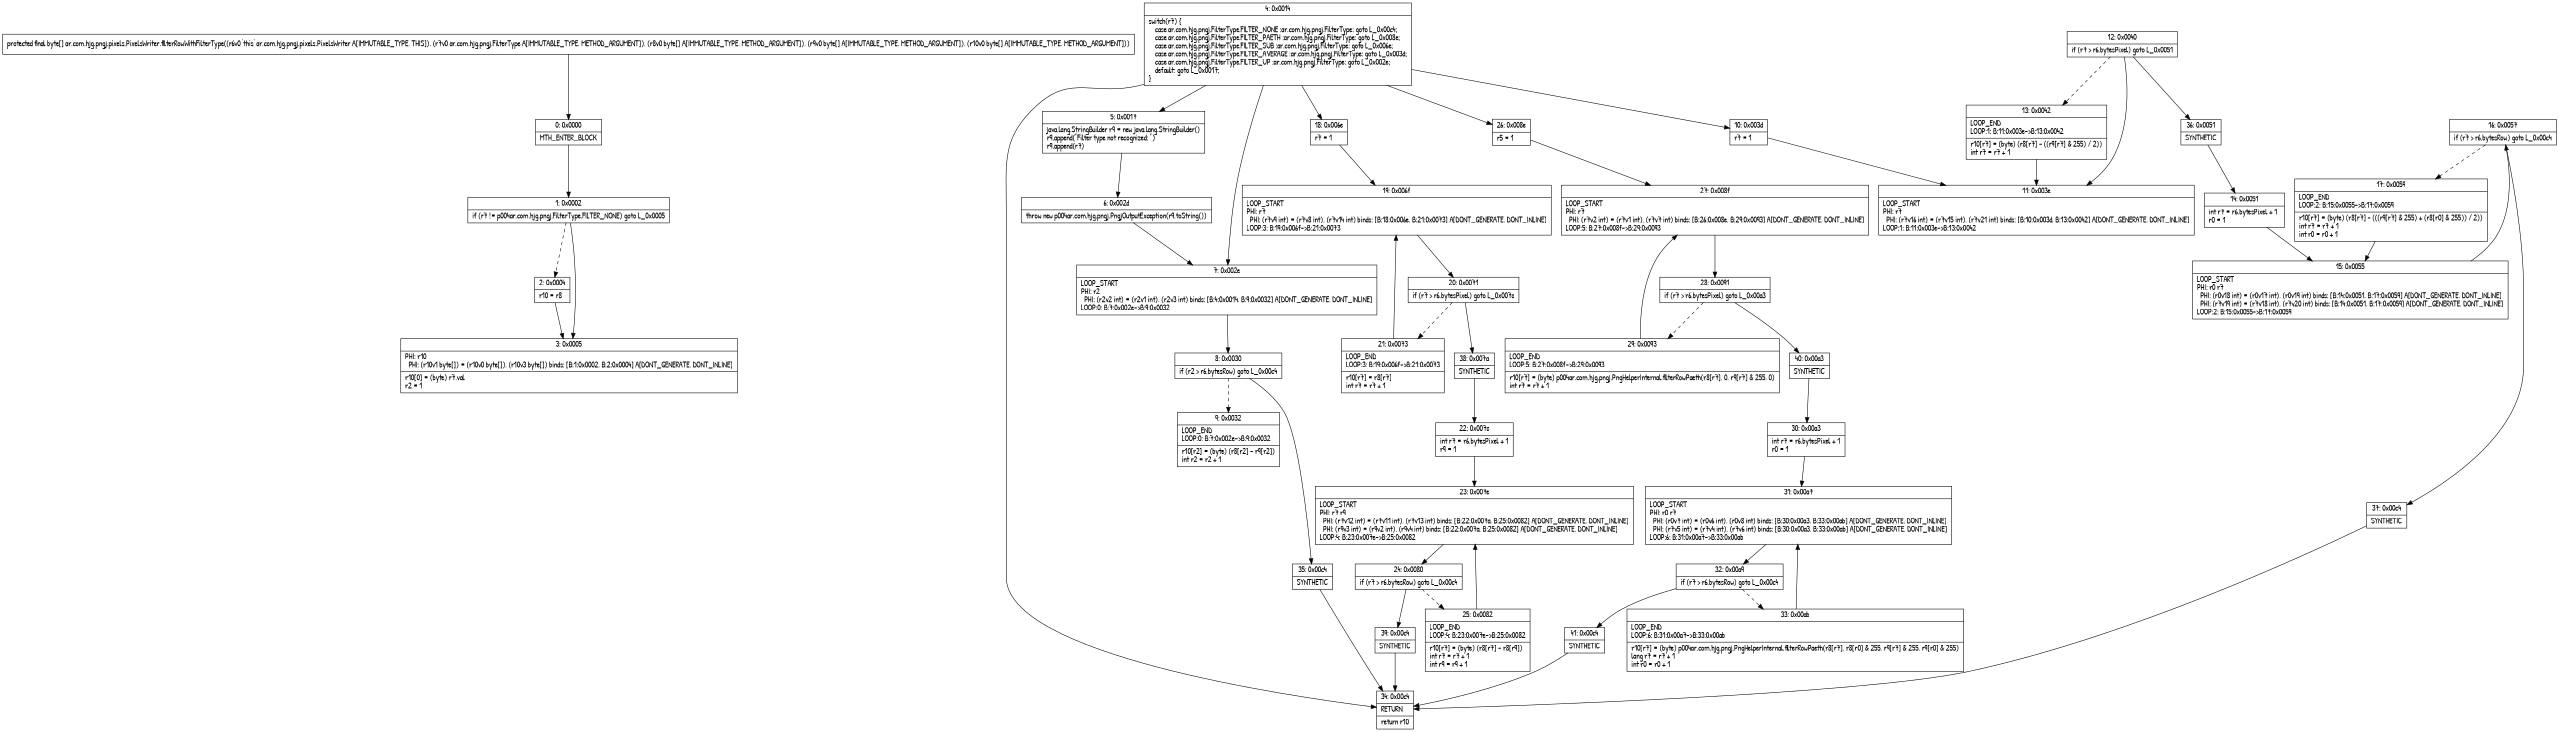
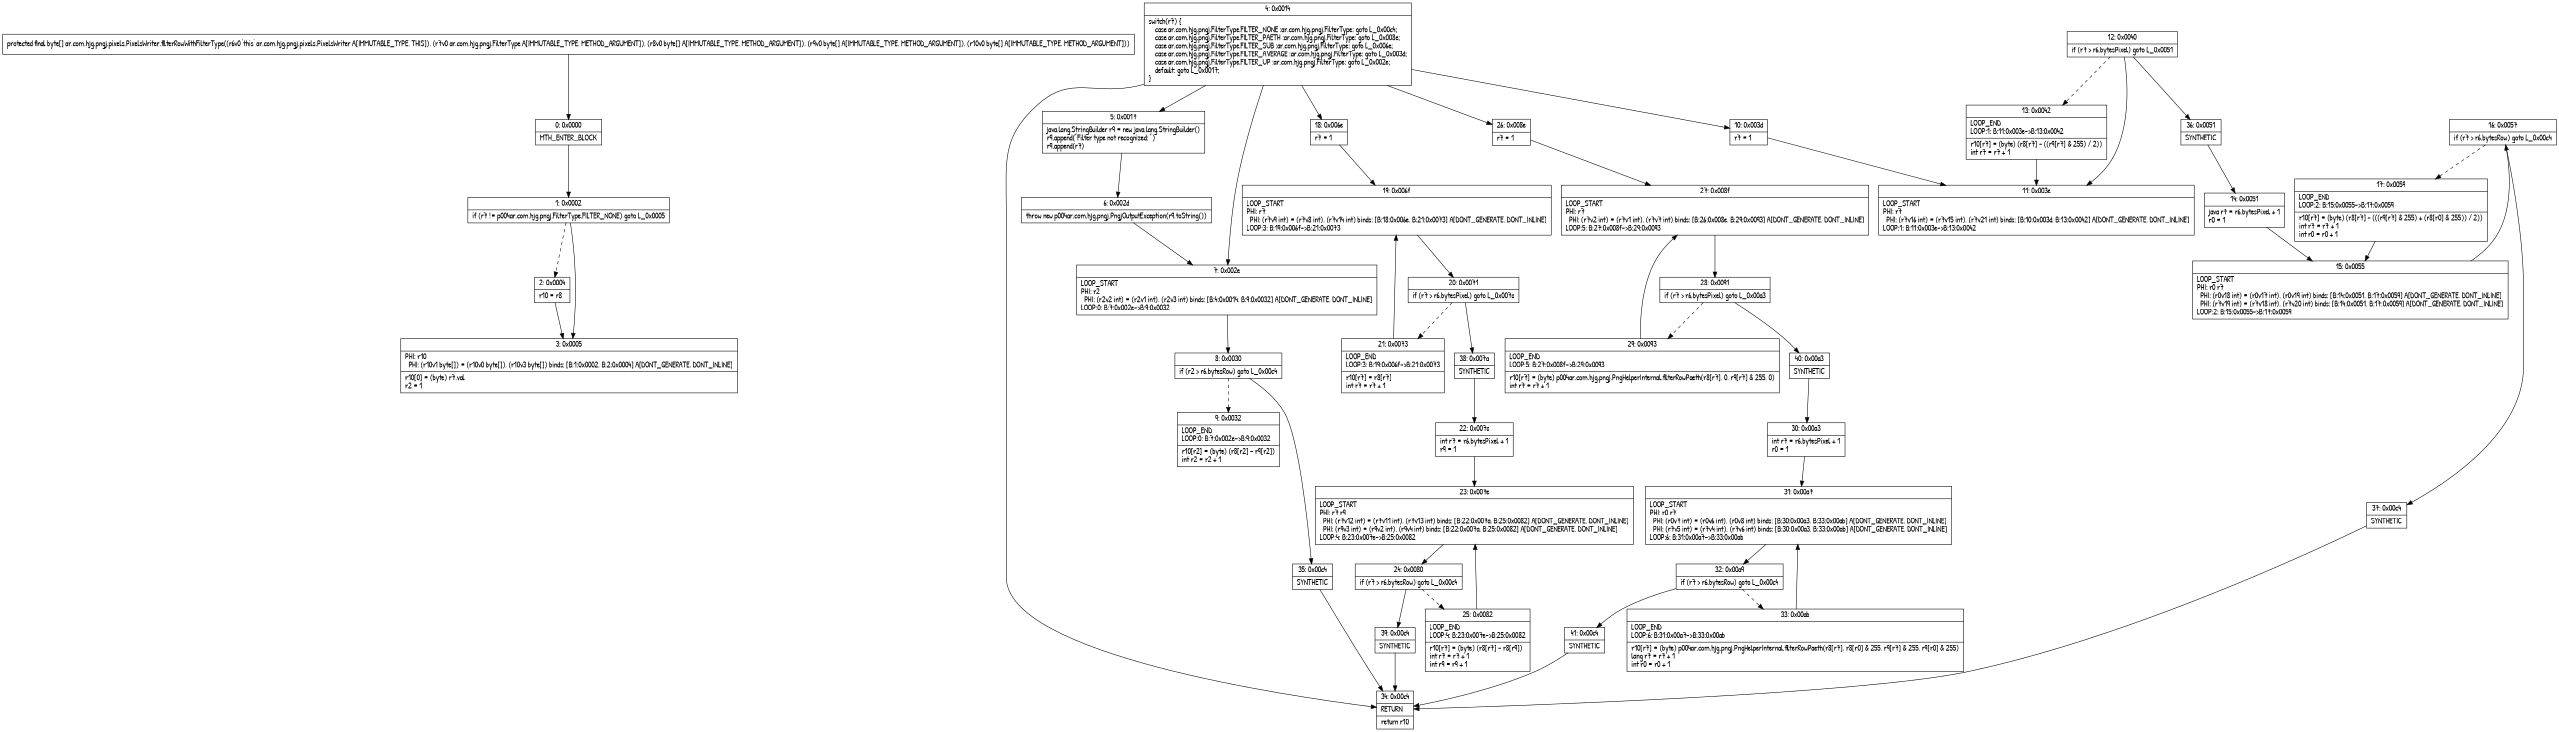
node "26: 0x008e": text "r5 = 1" -> "r7 = 1"
node "14: 0x0051": text "int r7 = r6.bytesPixel + 1" -> "java r7 = r6.bytesPixel + 1"
